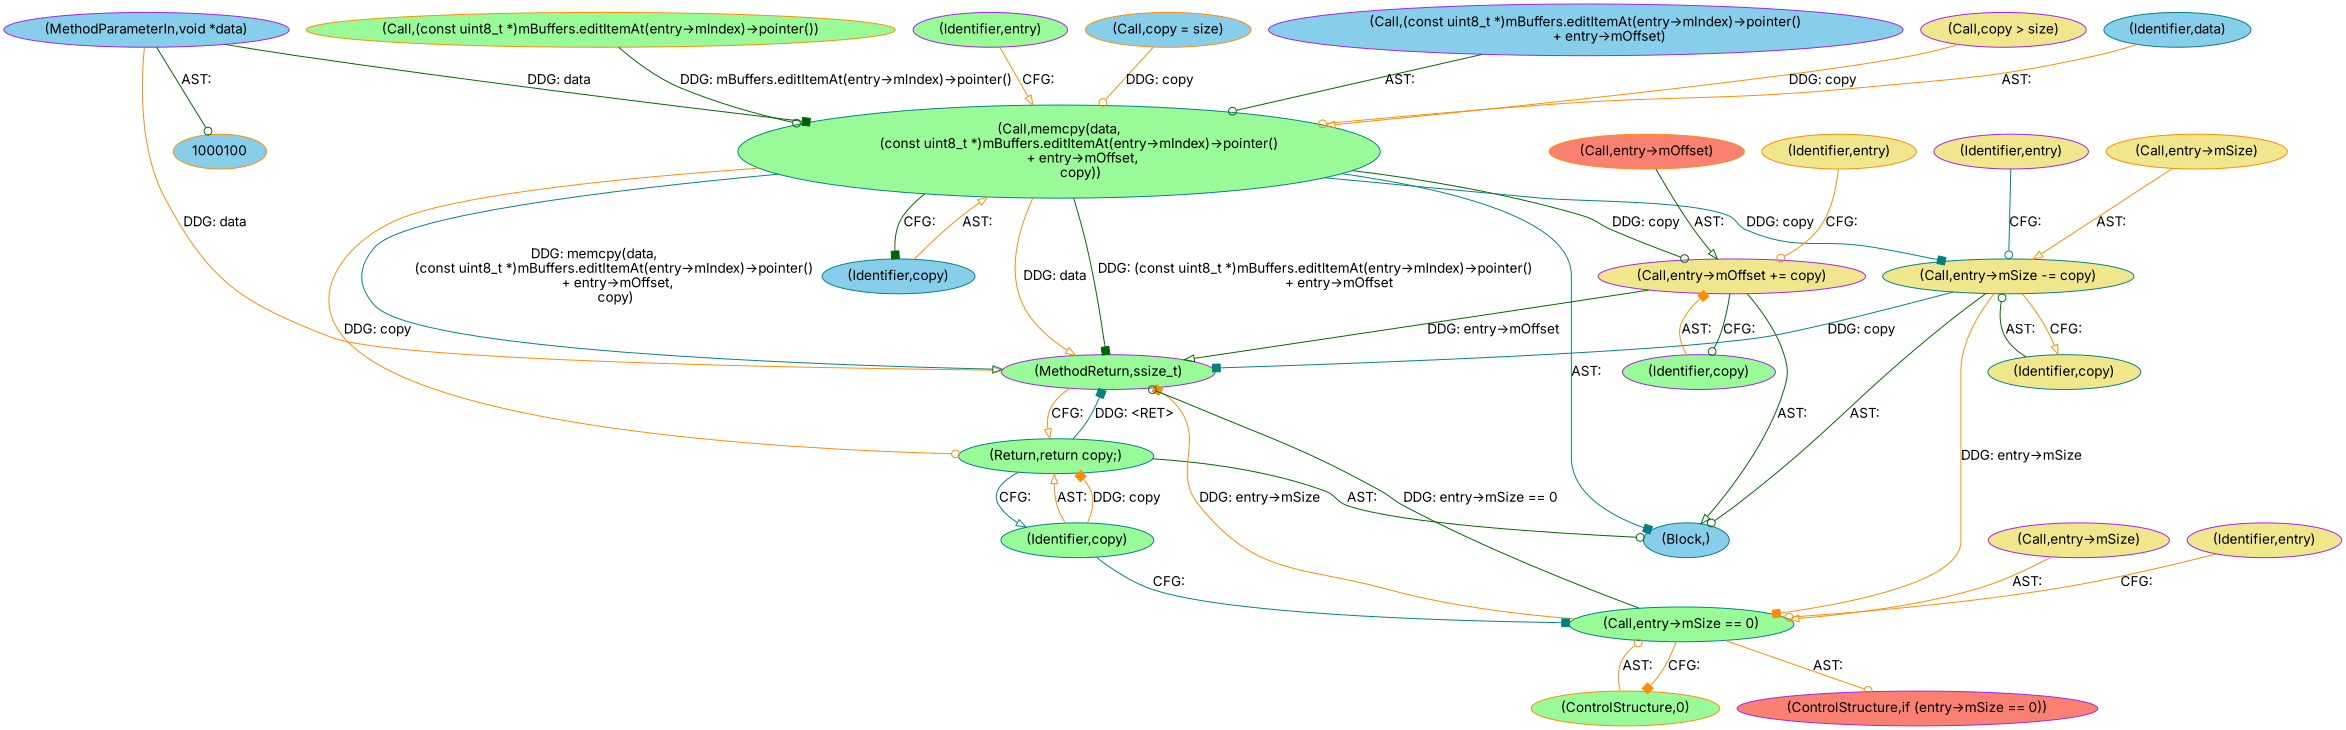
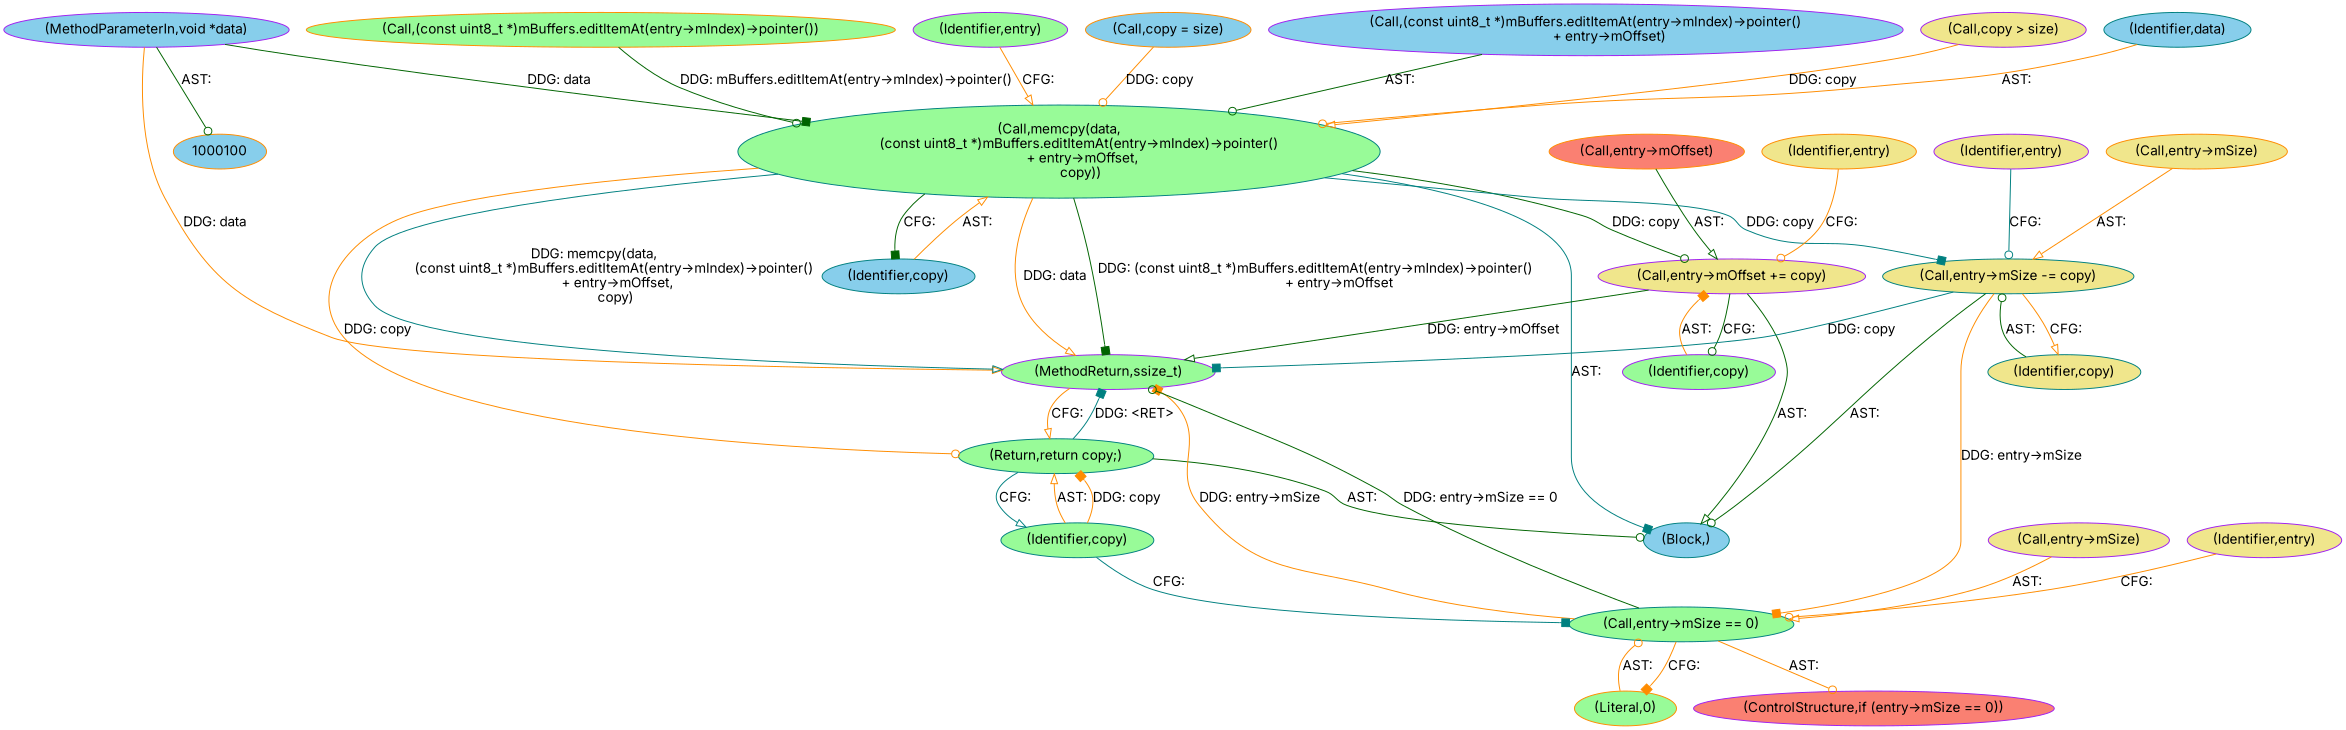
node "(ControlStructure,0)": label "(ControlStructure,0)" -> "(Literal,0)"
